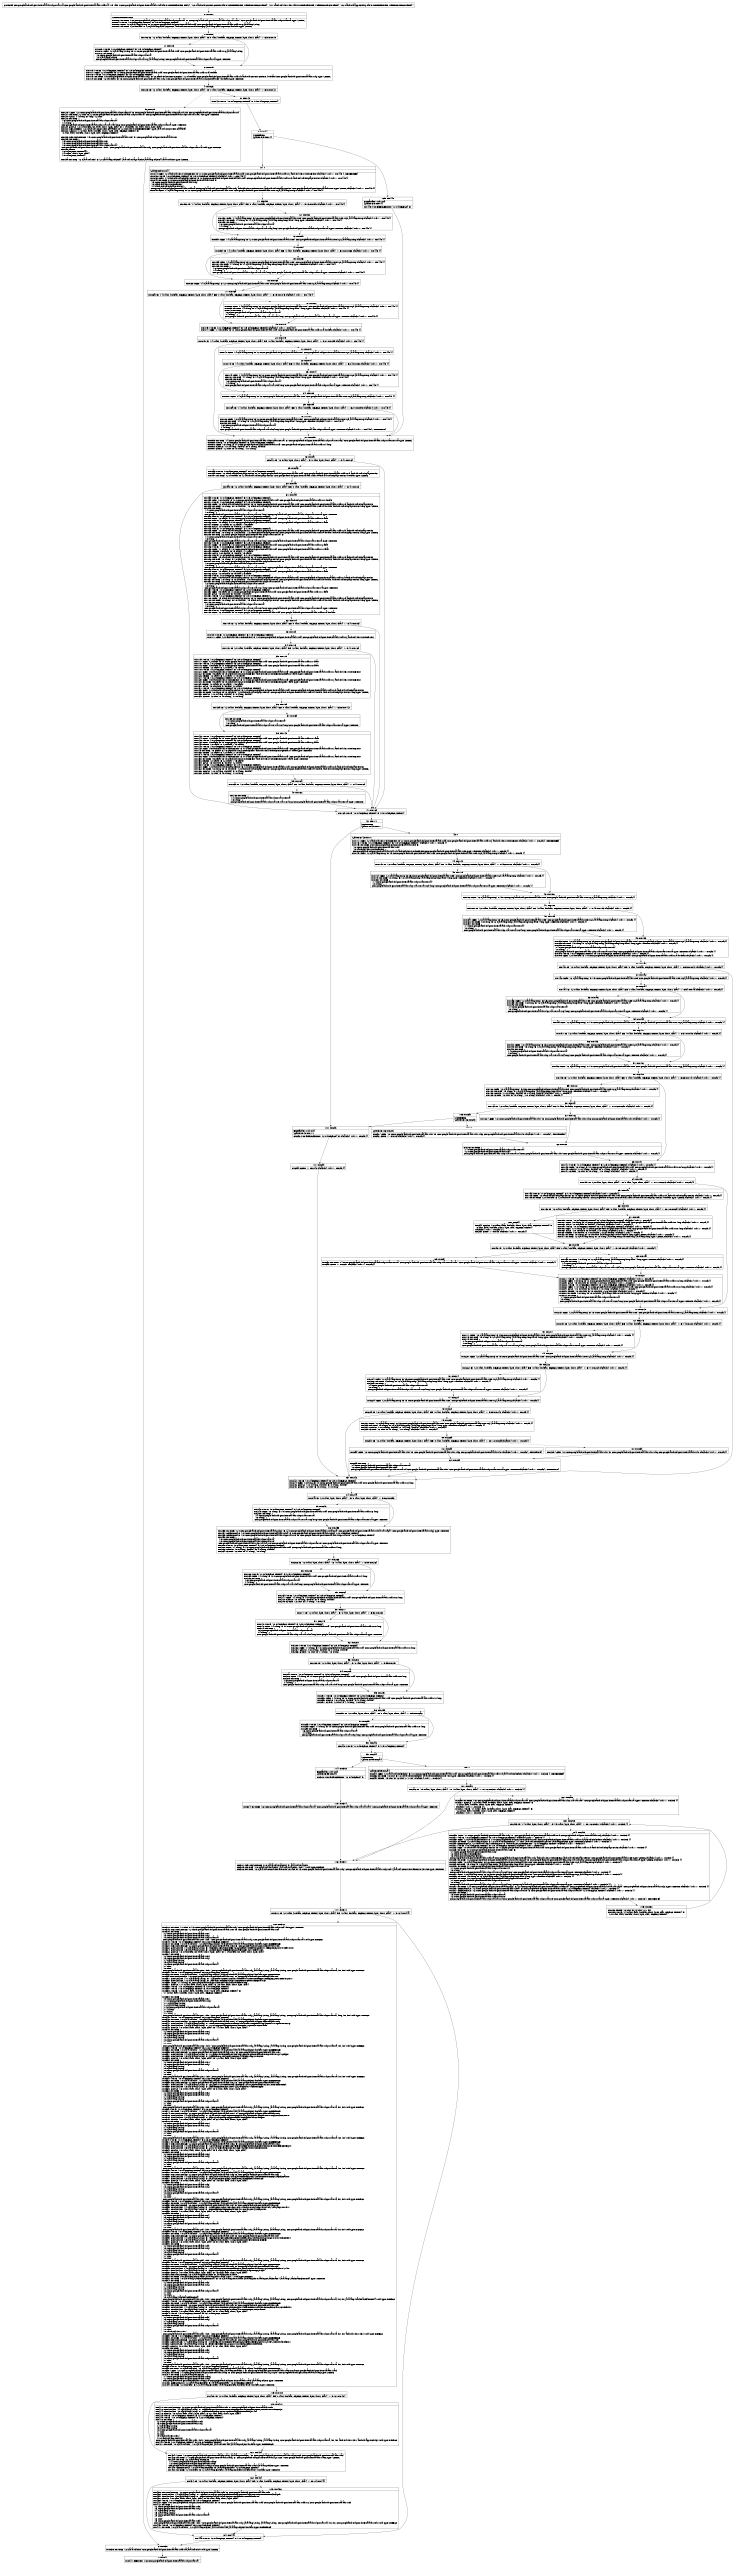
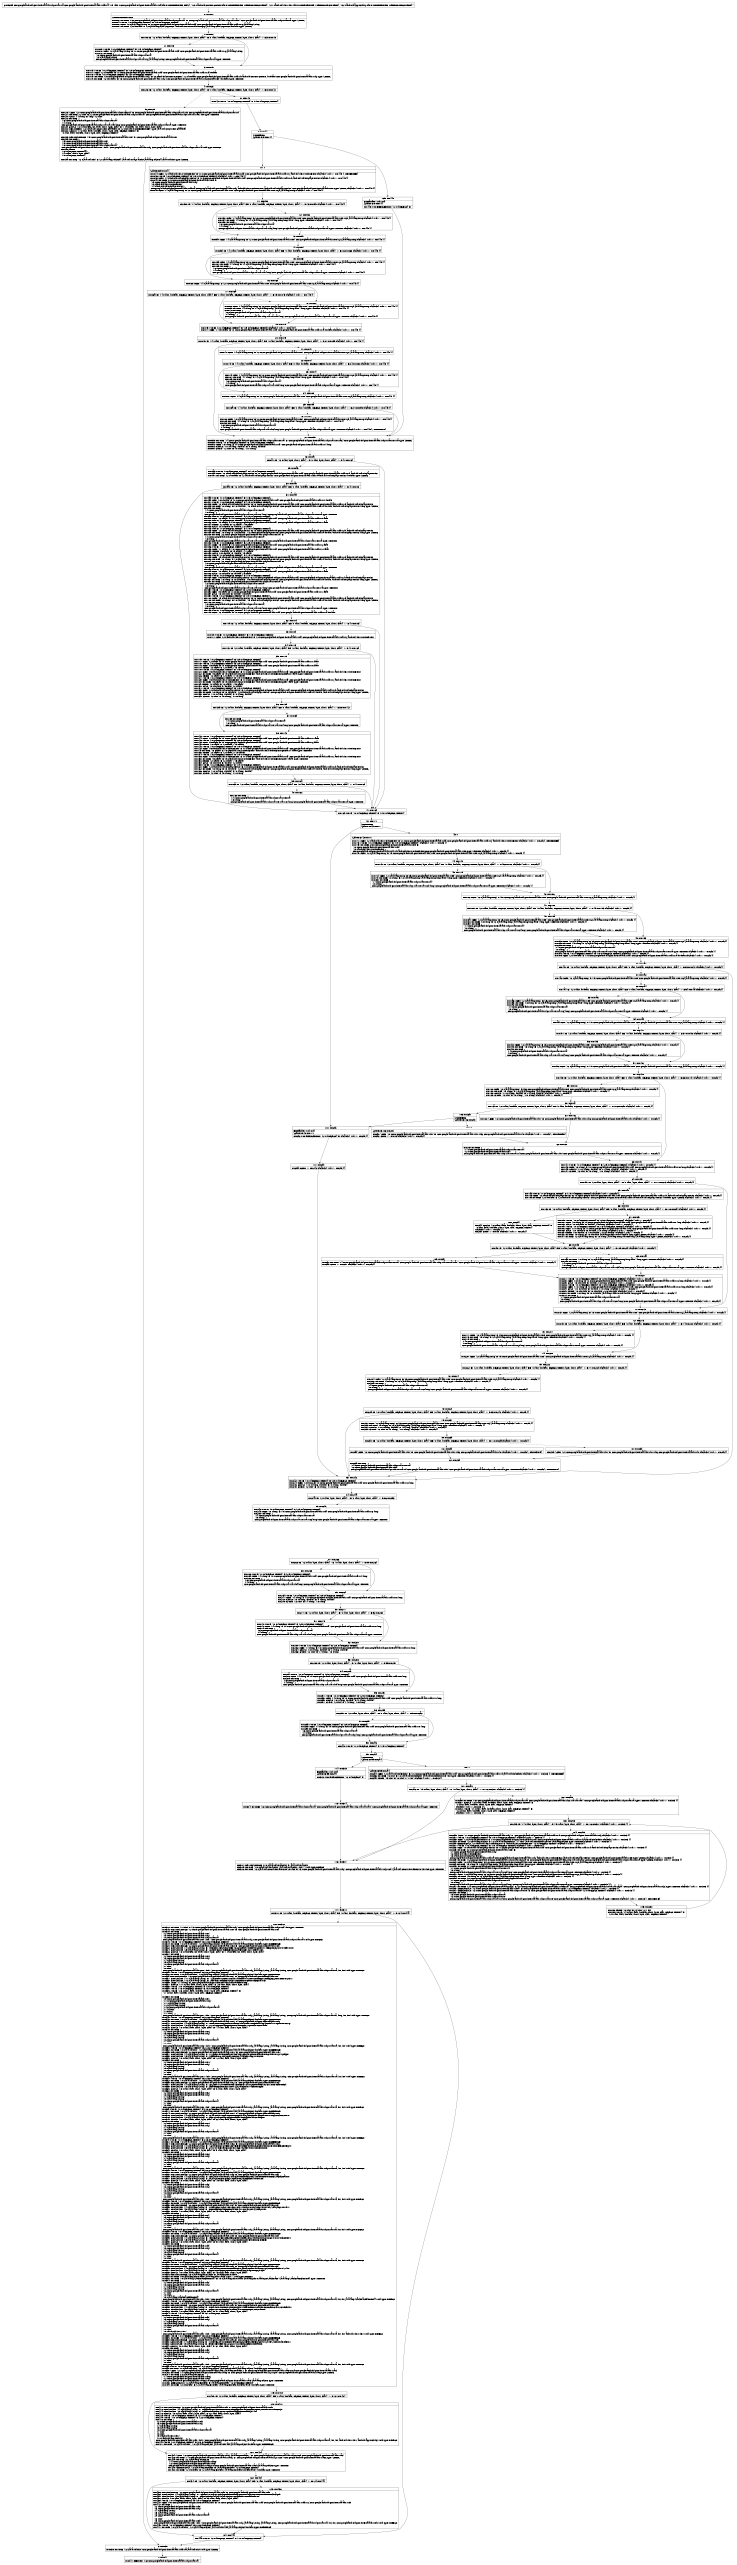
edge "16: 0x0068" -> "17: 0x006a": now "16: 0x0068" -> "18: 0x006c"
node "77: 0x022d": removed
node "86: 0x0253": removed
